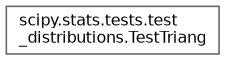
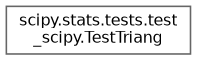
node "scipy.stats.tests.test _distributions.TestTriang": label "scipy.stats.tests.test _distributions.TestTriang" -> "scipy.stats.tests.test _scipy.TestTriang"
